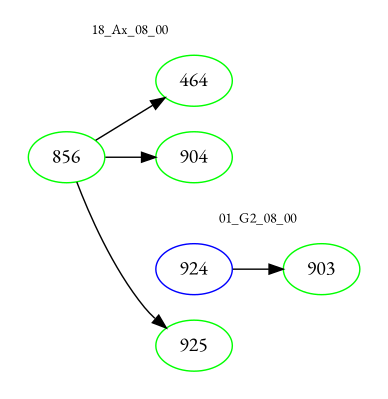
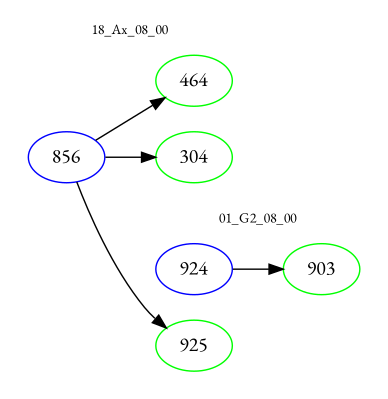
node "856": color green -> blue
node "904": label "904" -> "304"
